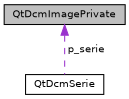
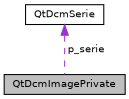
edge "QtDcmSerie" -> "QtDcmImagePrivate": reversed
